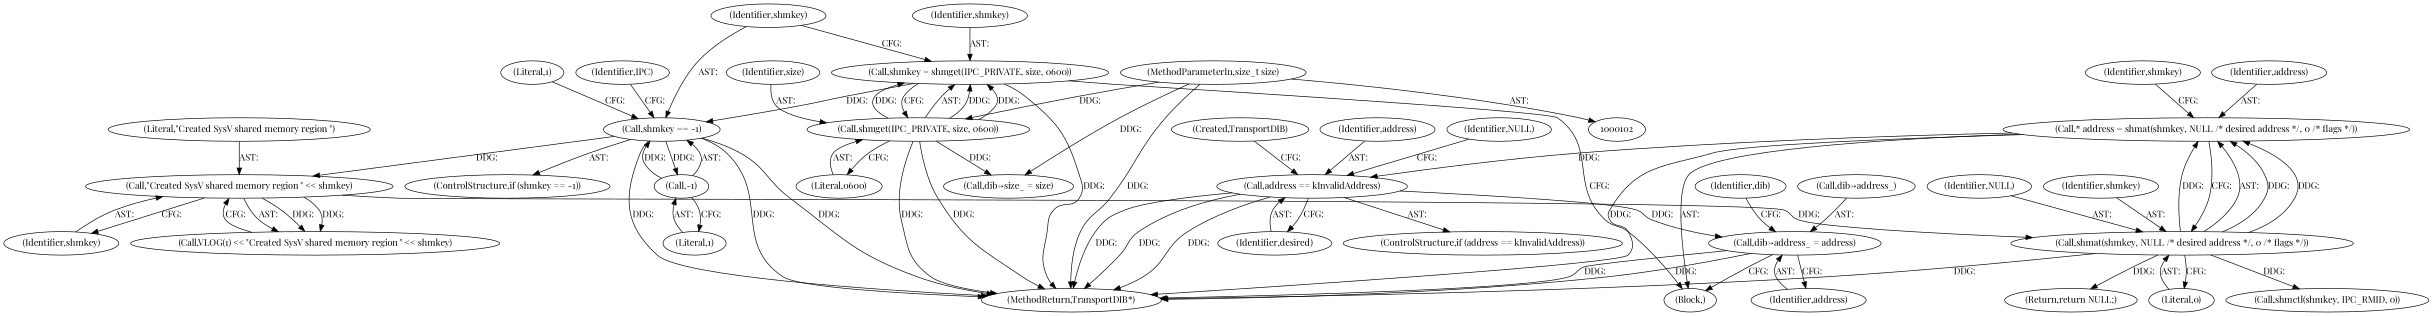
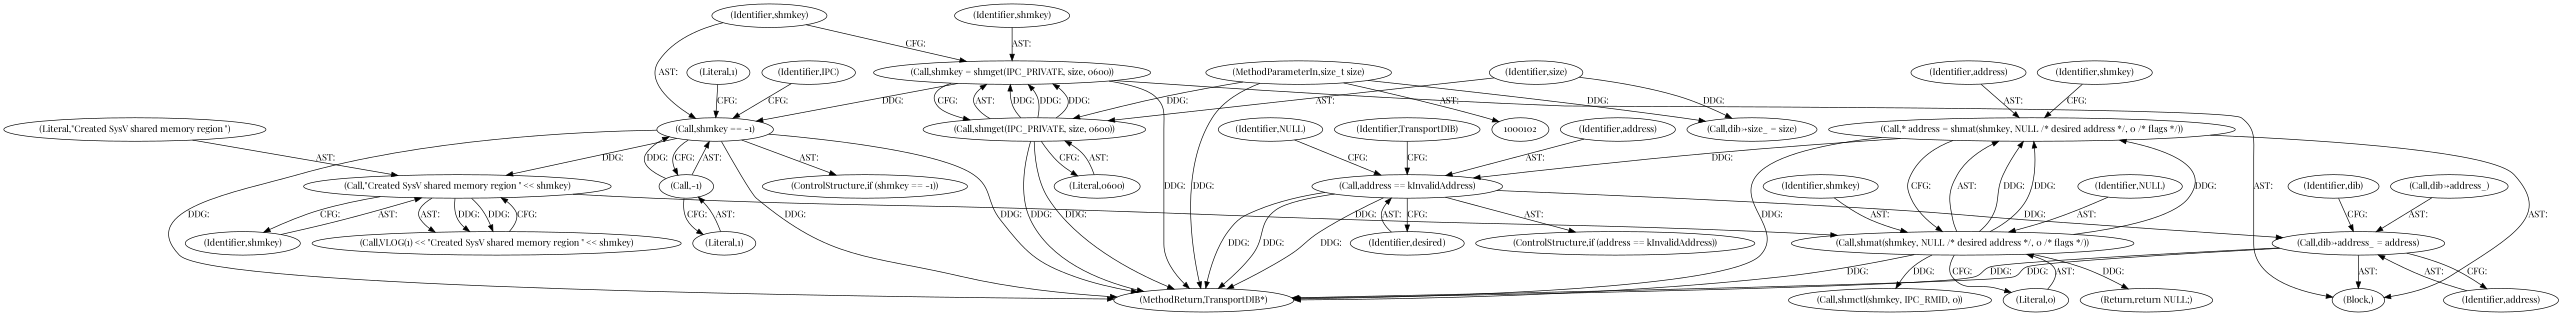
node "(Created,TransportDIB)": label "(Created,TransportDIB)" -> "(Identifier,TransportDIB)"
edge "(Call,shmget(IPC_PRIVATE, size, 0600))" -> "(Call,dib->size_ = size)": now "(Identifier,size)" -> "(Call,dib->size_ = size)"
edge "(Call,shmkey == -1)" -> "(Call,-1)": label "DDG: " -> "CFG: "
edge "(Call,shmkey = shmget(IPC_PRIVATE, size, 0600))" -> "(Block,)": label "CFG: " -> "AST: "
edge "(Call,dib->address_ = address)" -> "(Block,)": label "CFG: " -> "AST: "
